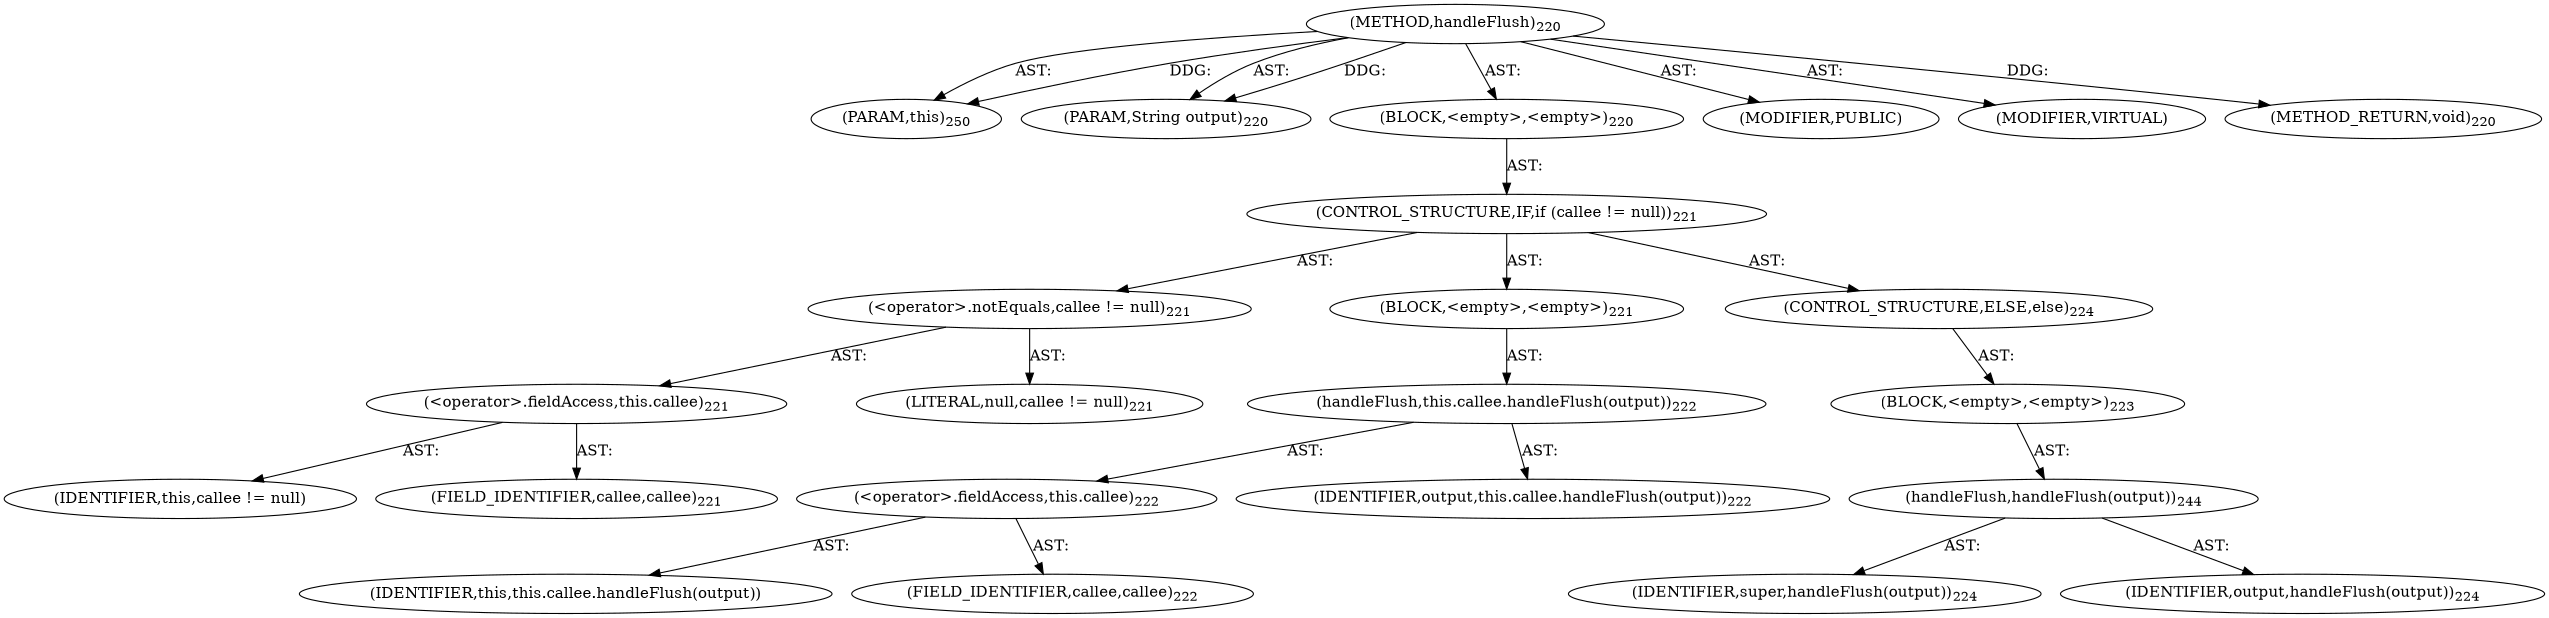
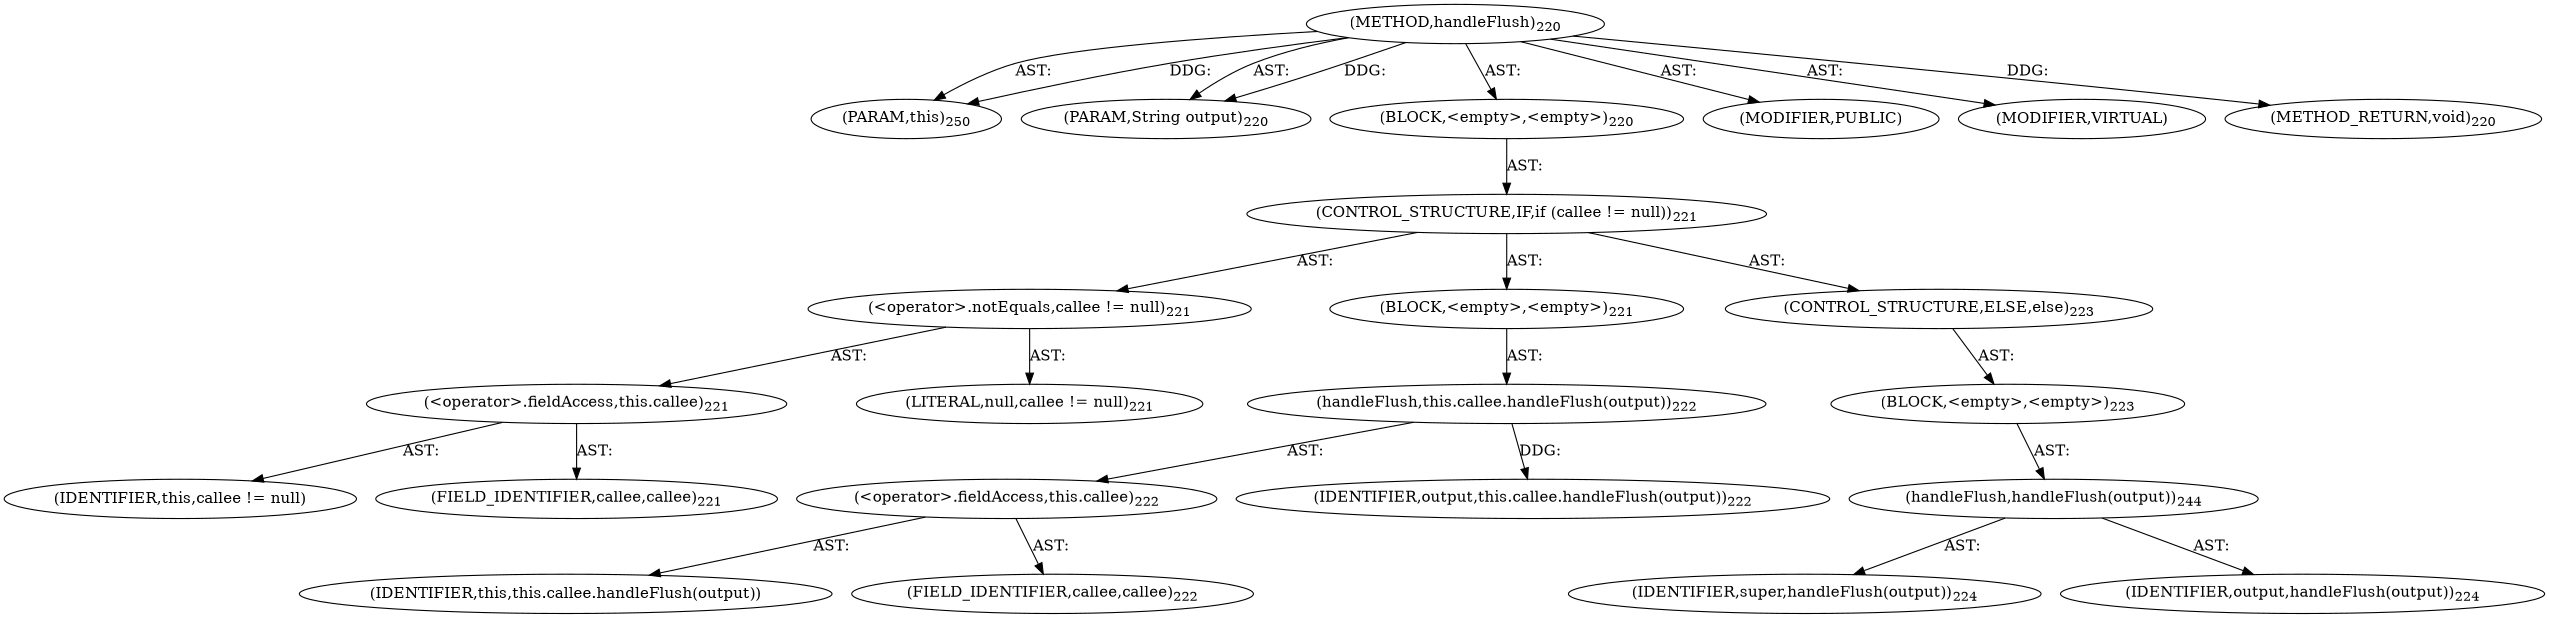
node "(CONTROL_STRUCTURE,ELSE,else)": text "224" -> "223"
edge "(handleFlush,this.callee.handleFlush(output))" -> "(IDENTIFIER,output,this.callee.handleFlush(output))": label "AST: " -> "DDG: "
